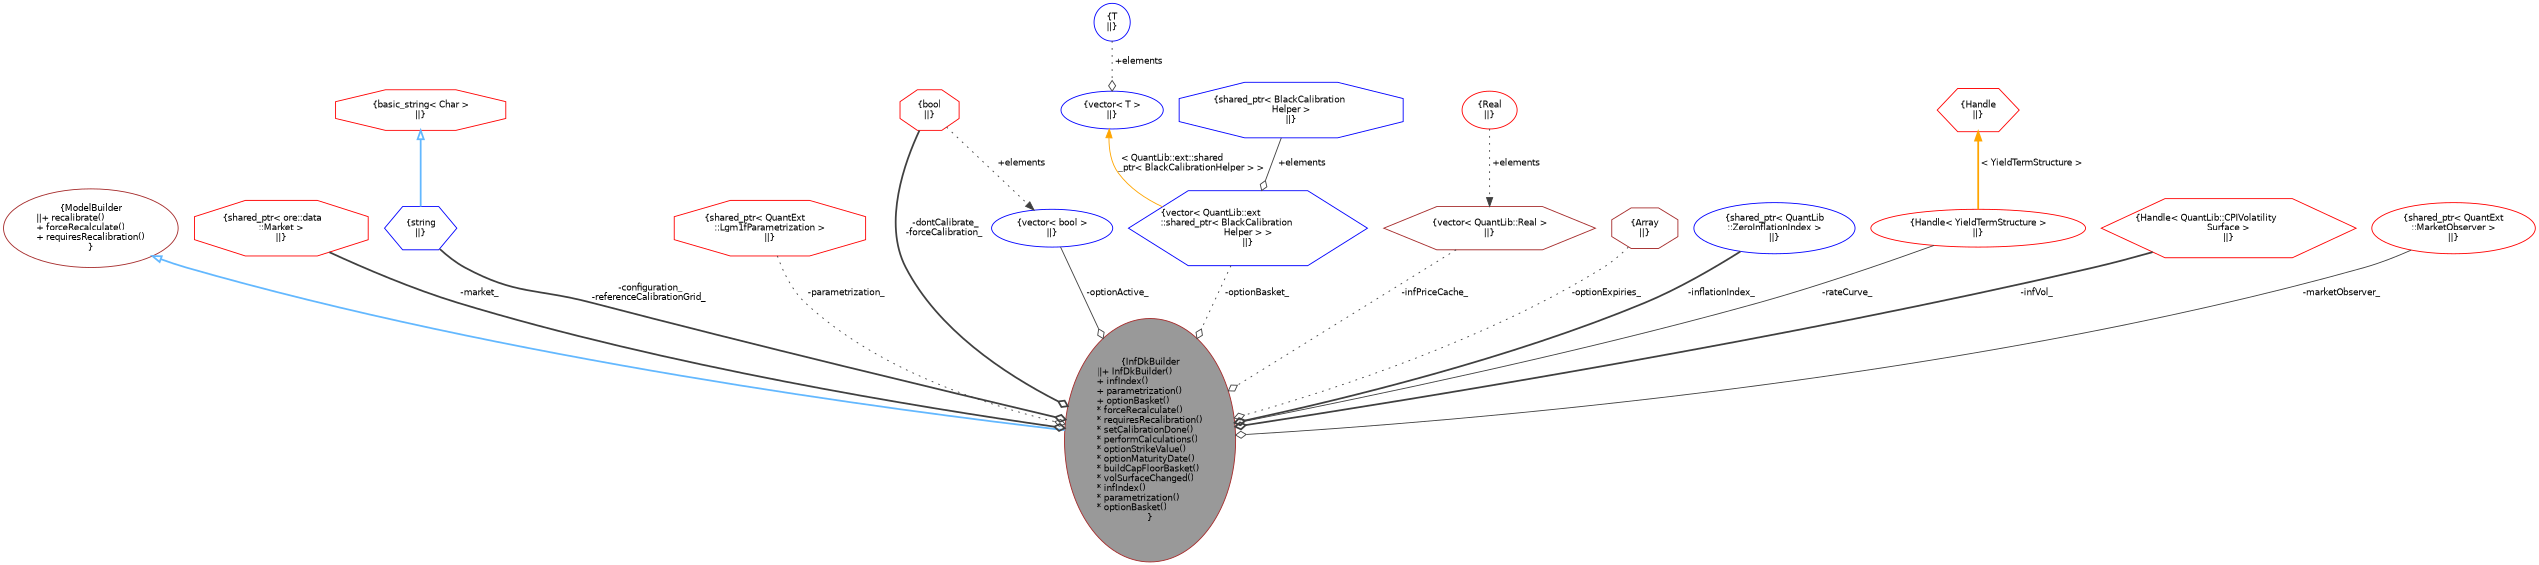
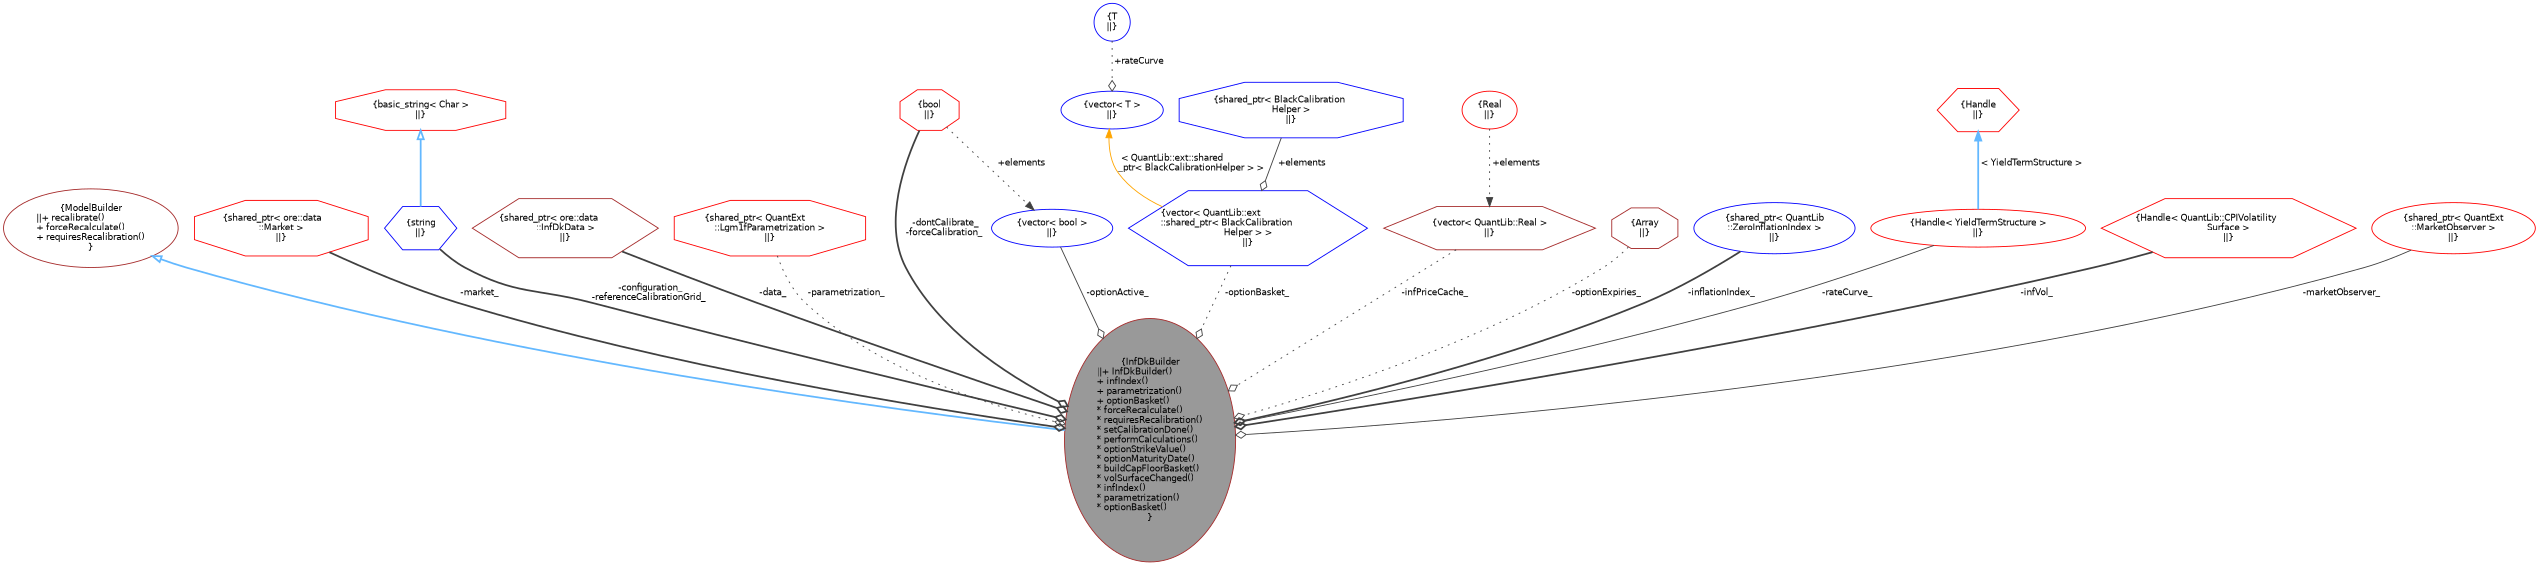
edge "{T ||}" -> "{vector< T > ||}": label " +elements" -> " +rateCurve"
edge "{Handle< YieldTermStructure > ||}" -> "{Handle ||}": color orange -> steelblue1
node "{shared_ptr< ore::data ::InfDkData > ||}": added
